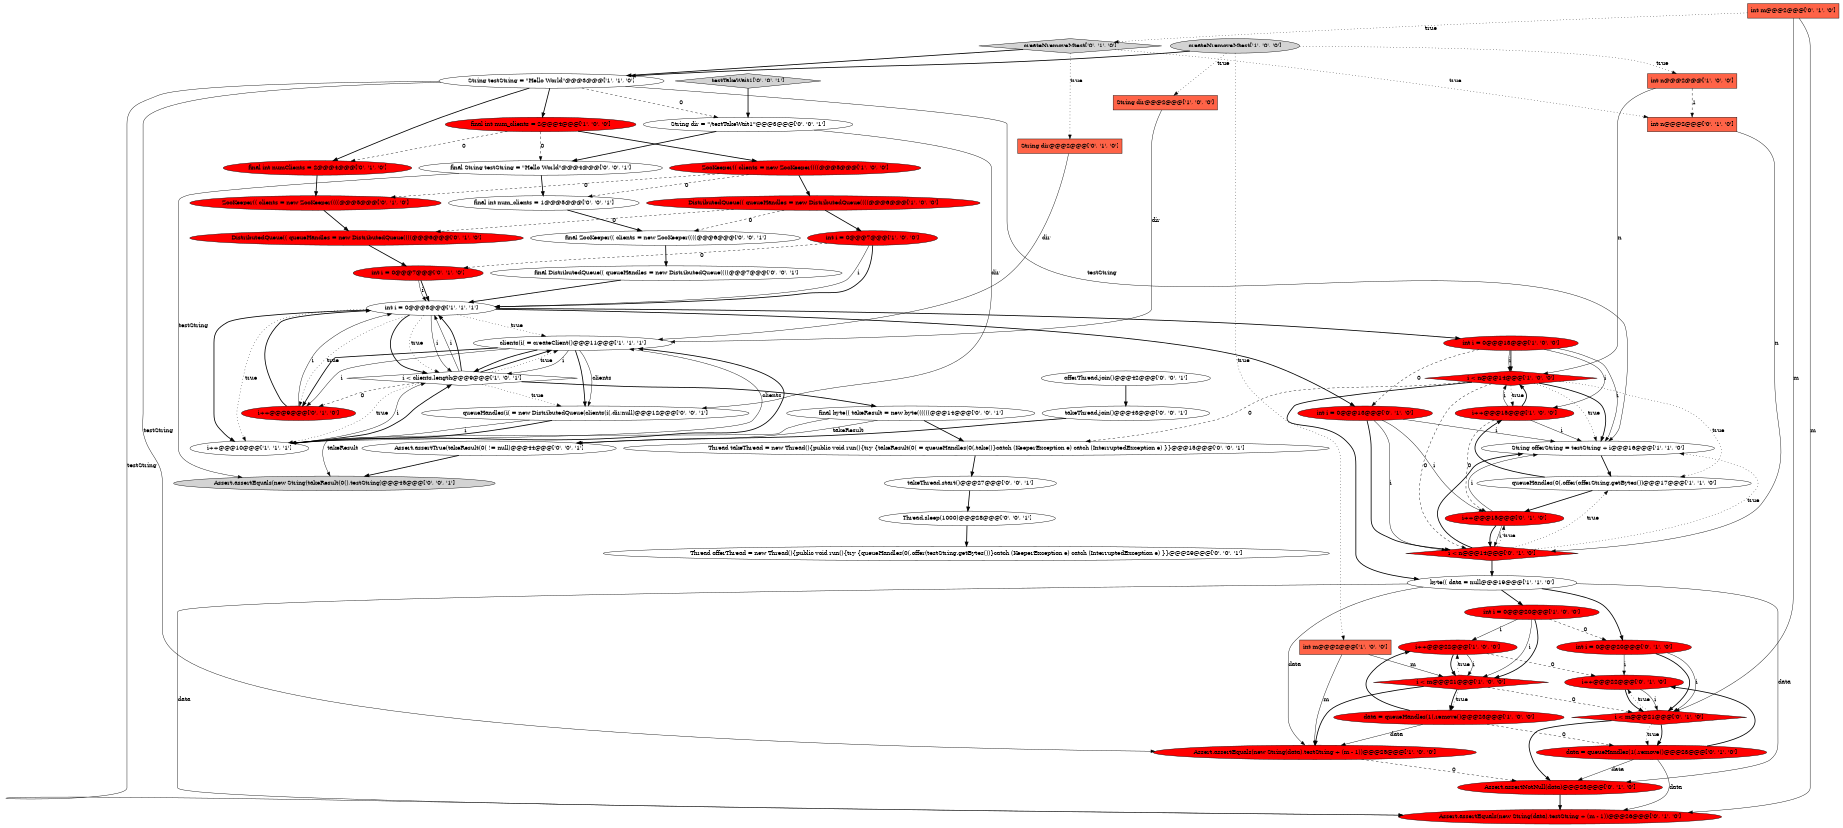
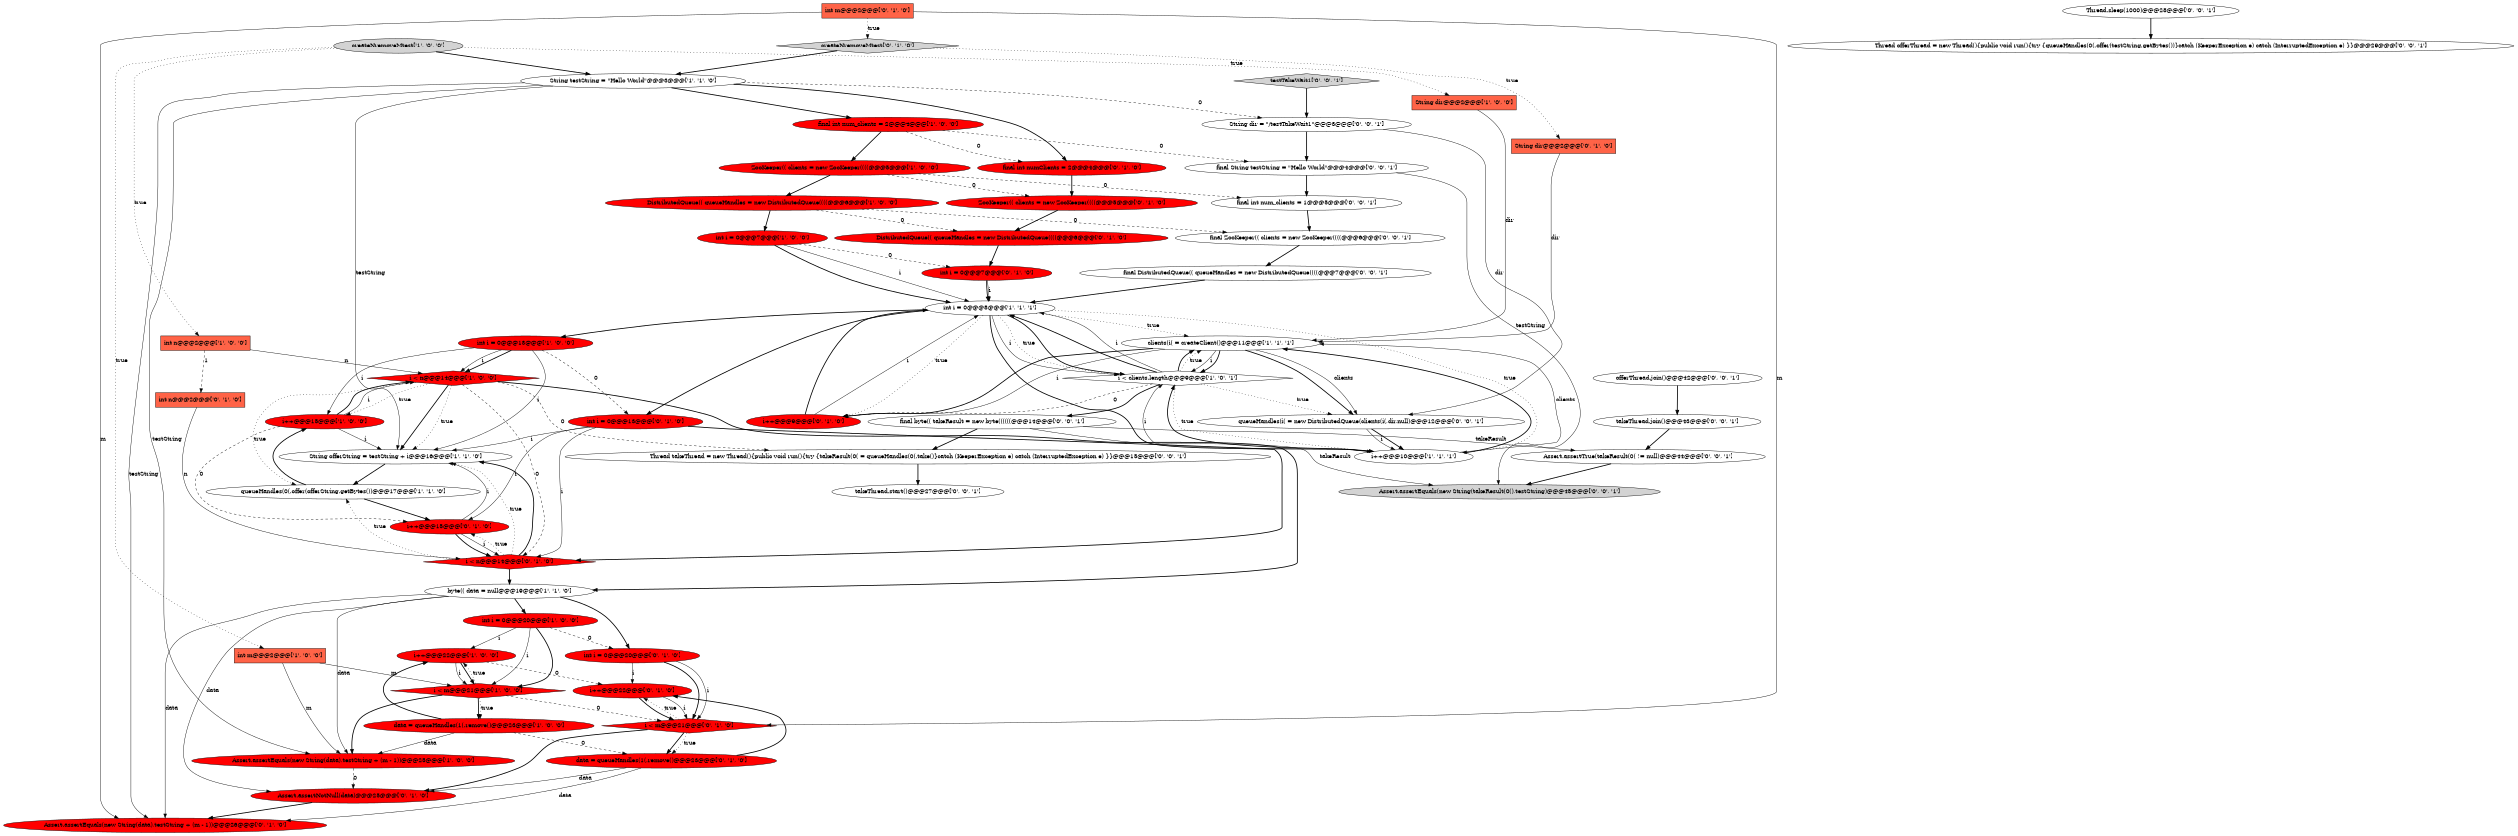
edge "createNremoveMtest['0', '1', '0']" -> "int n@@@2@@@['0', '1', '0']": removed, label "true"
edge "takeThread.start()@@@27@@@['0', '0', '1']" -> "Thread.sleep(1000)@@@28@@@['0', '0', '1']": removed
